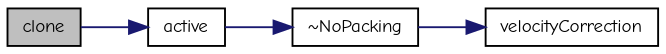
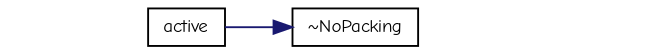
node "clone": removed
node "velocityCorrection": removed
